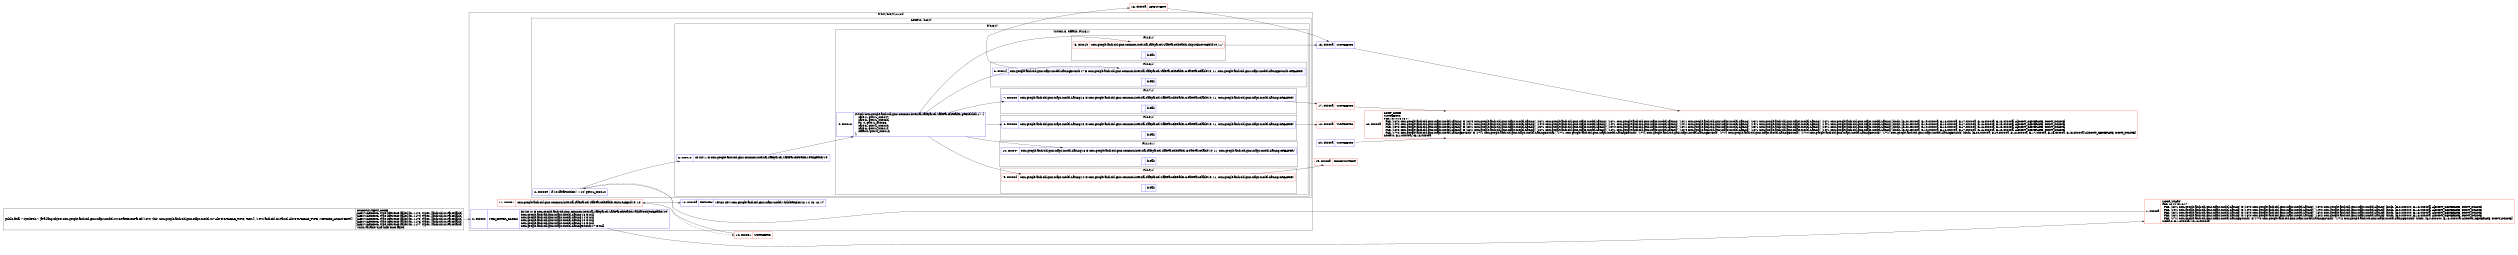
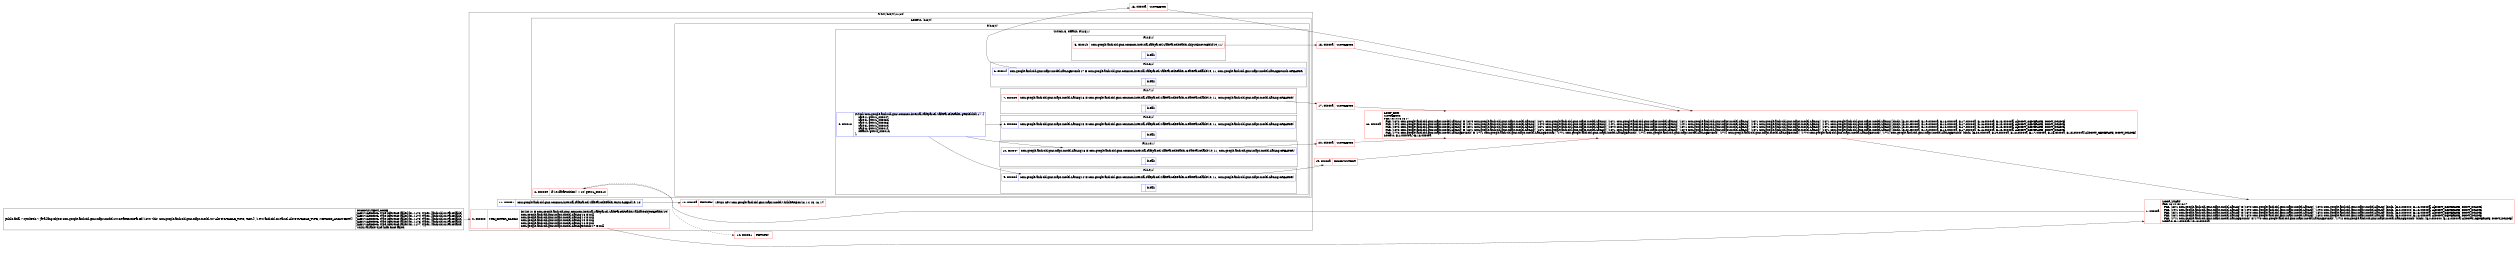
node "16: 0x000a": text "ARGUMENT" -> "SYNTHETIC"
edge "16: 0x000a" -> "15: 0x000a": now "16: 0x000a" -> "13: 0x000a"
edge "4: 0x0018" -> "5: 0x001b": removed
node "15: 0x000a": color blue -> red
edge "4: 0x0018" -> "6: 0x001f": removed
node "7: 0x0029": color blue -> red
edge "4: 0x0018" -> "7: 0x0029": removed
node "13: 0x000a": text "LOOP_CODE" -> "LOOP_END"
node "4: 0x0018": text "for 4: goto L_0x0033;" -> "case 4: goto L_0x0033;"
node "18: 0x000a": removed
node "20: 0x000a": color blue -> red
edge "10: 0x0047" -> "20: 0x000a": added
edge "19: 0x000a" -> "13: 0x000a": added
node "3: 0x0010": removed
edge "13: 0x000a" -> "1: 0x000a": added
node "9: 0x003d": color red -> blue
node "2: 0x000e": color blue -> red
node "11: 0x0051": color red -> blue
node "12: 0x005a": color blue -> red
node "0: 0x0000": color blue -> red
edge "14: 0x0051" -> "11: 0x0051": removed
node "14: 0x0051": text "SYNTHETIC" -> "RETURN"
